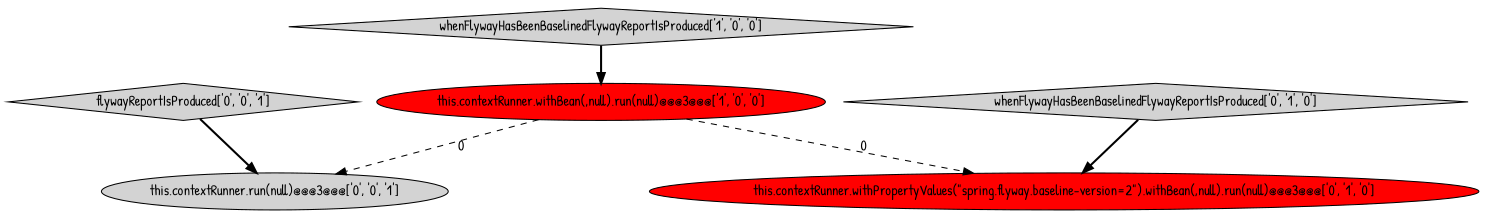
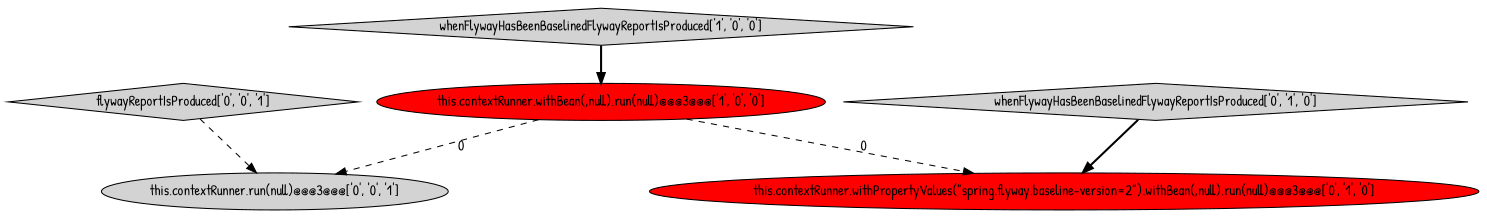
edge "flywayReportIsProduced['0', '0', '1']" -> "this.contextRunner.run(null)@@@3@@@['0', '0', '1']": style bold -> dashed
